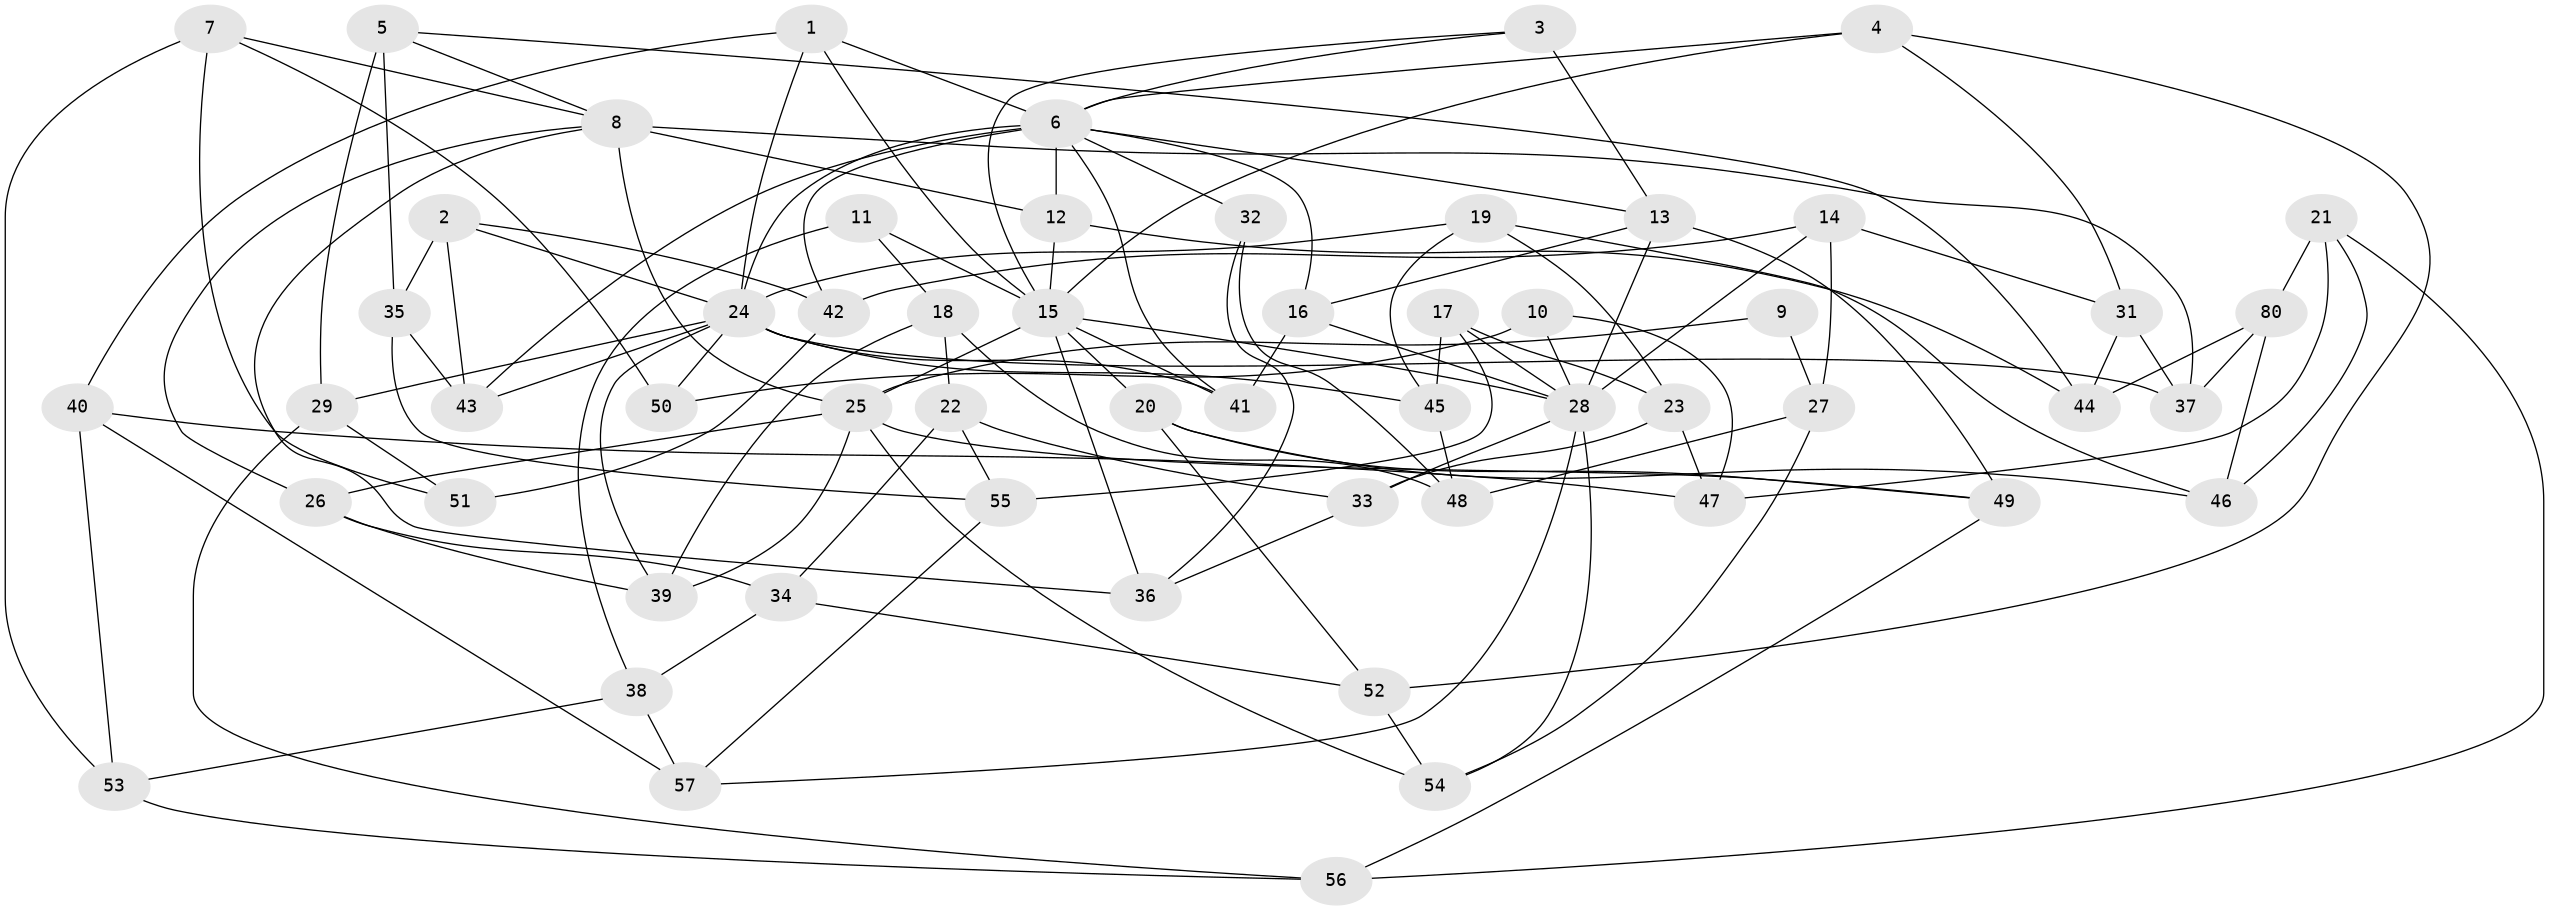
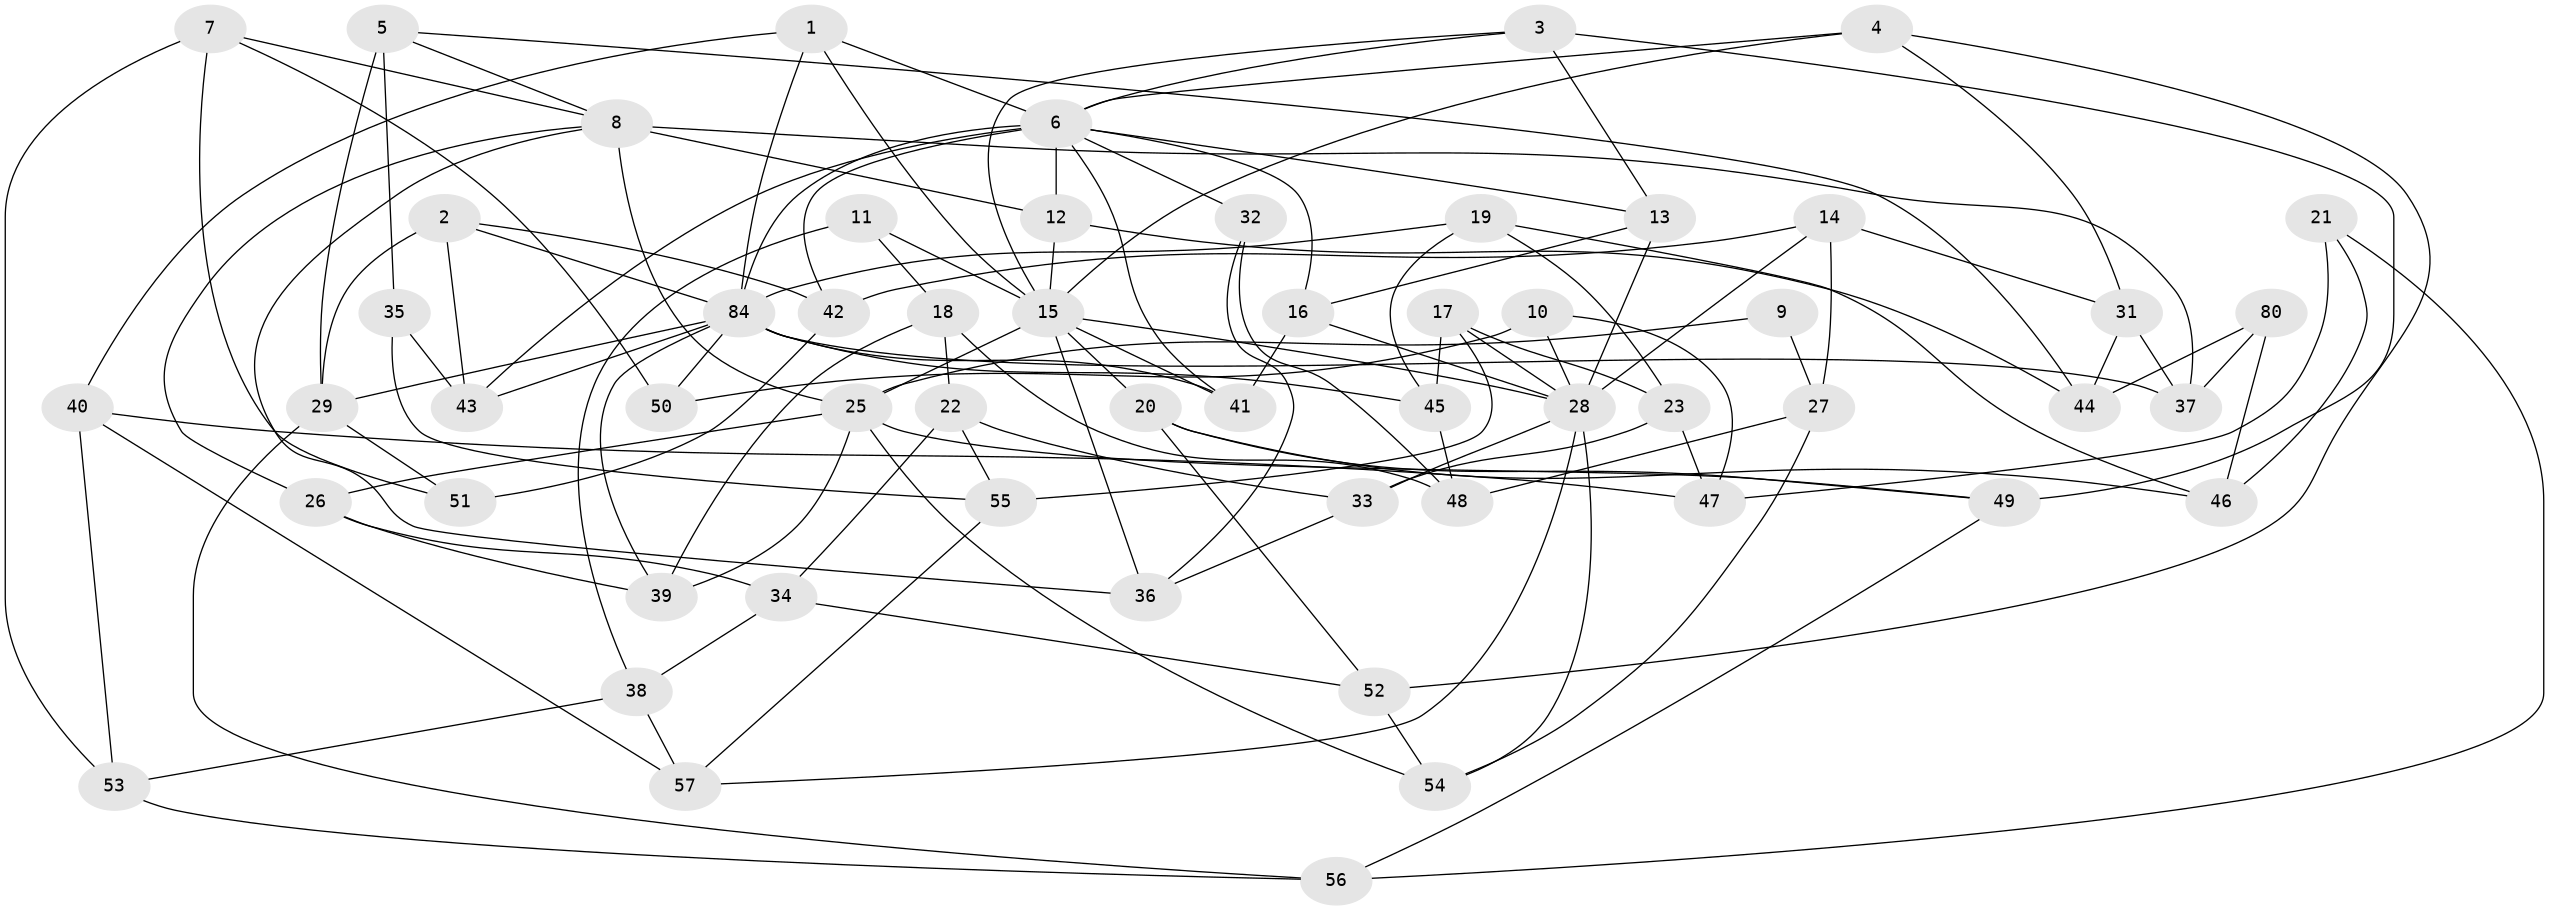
edge "2" -- "35": now "2" -- "29"
edge "21" -- "80": removed
node "24": label "24" -> "84"
edge "13" -- "49": now "3" -- "49"
